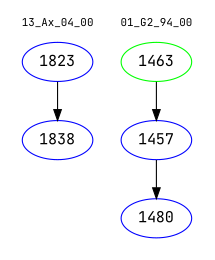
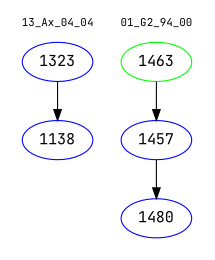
cluster "13_Ax_04_00": label "13_Ax_04_00" -> "13_Ax_04_04"
node "1823": label "1823" -> "1323"
node "1838": label "1838" -> "1138"
